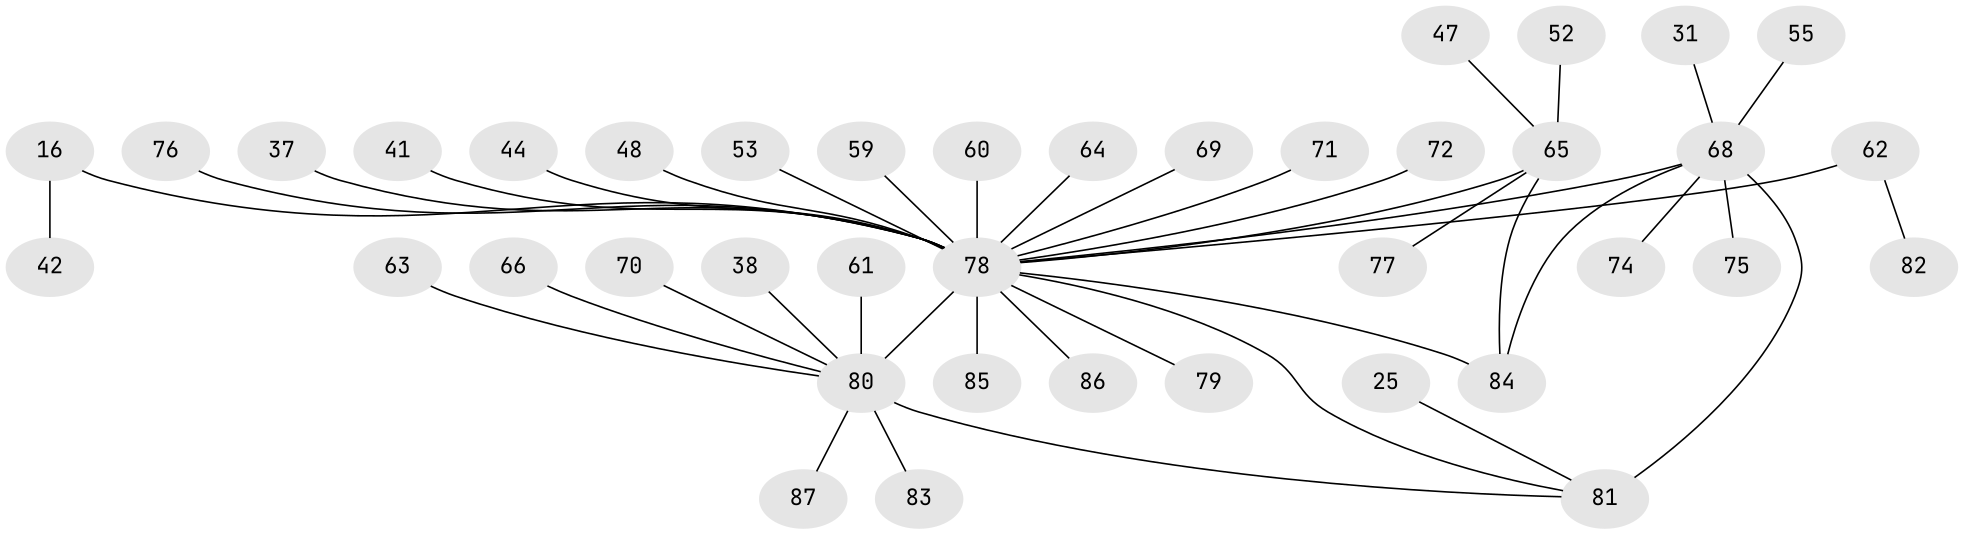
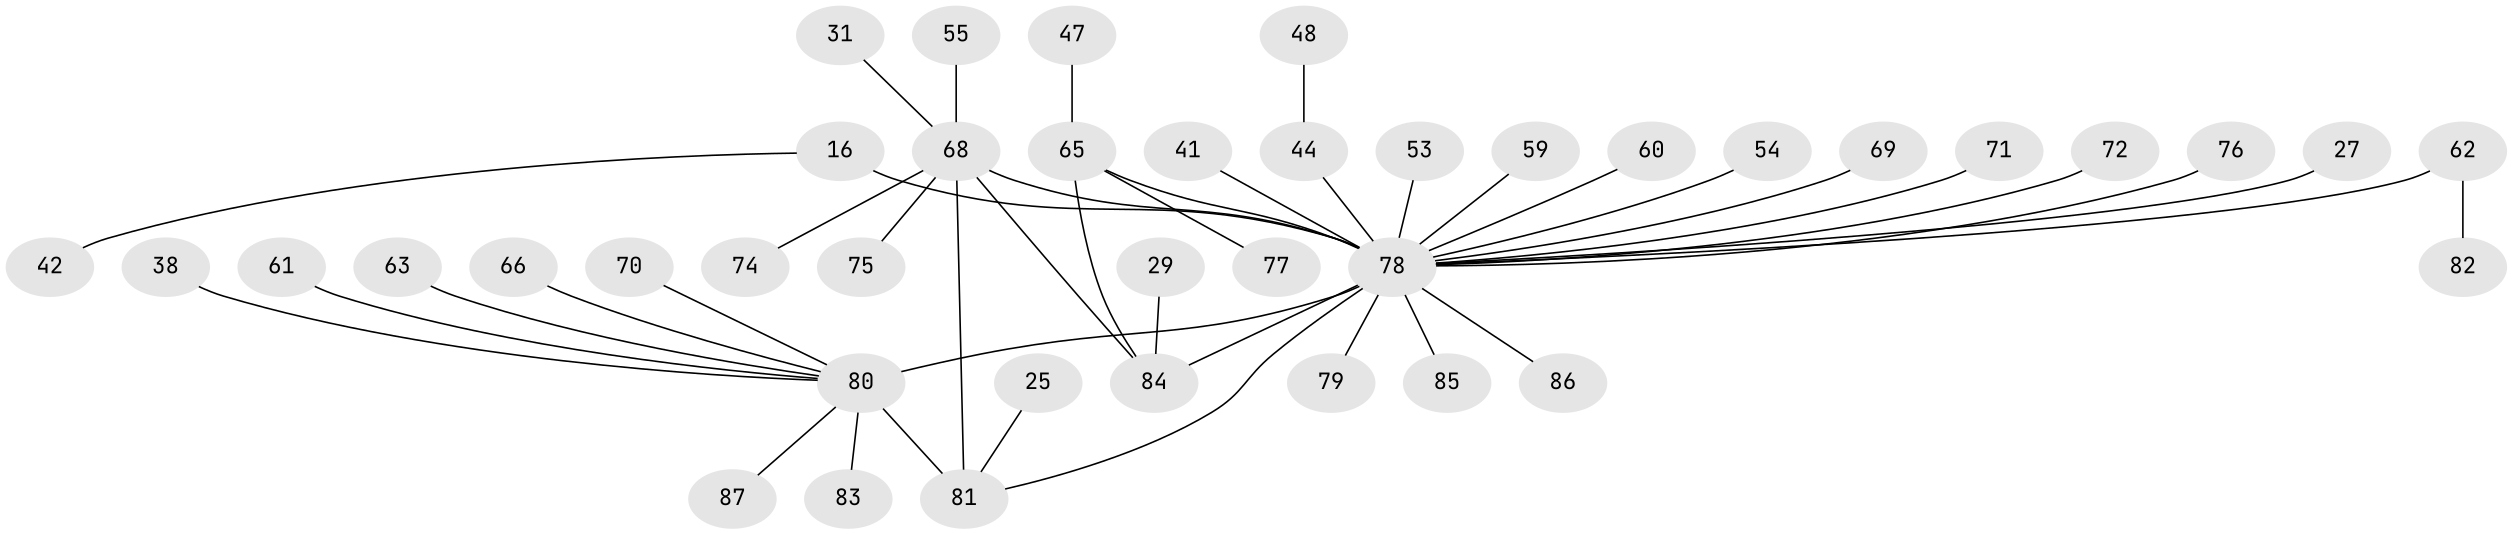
node "52": removed
node "37": label "37" -> "27"
node "64": label "64" -> "54"
edge "48" -- "78": now "48" -- "44"
node "29": added
